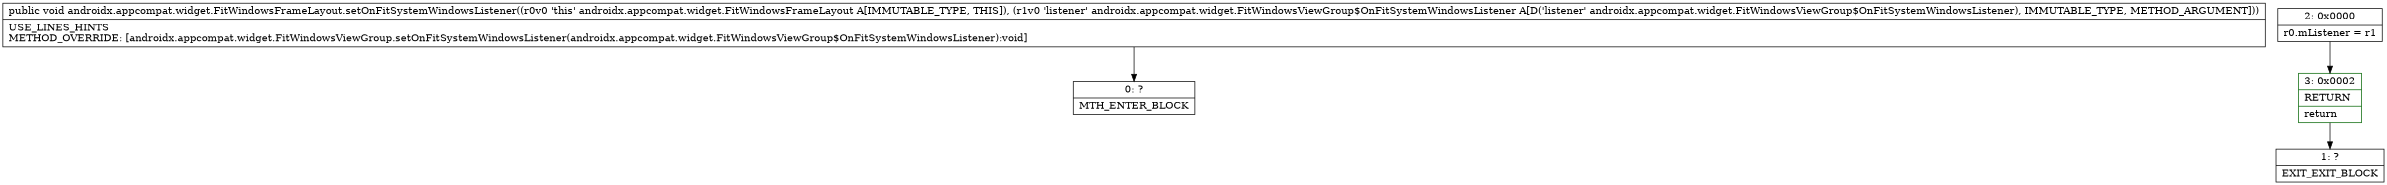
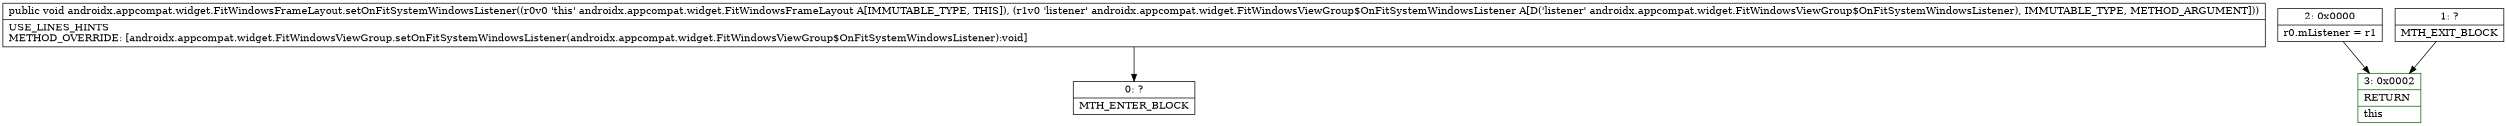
node "3: 0x0002": text "return" -> "this"
edge "3: 0x0002" -> "1: ?": reversed
node "1: ?": text "EXIT_EXIT_BLOCK" -> "MTH_EXIT_BLOCK"
